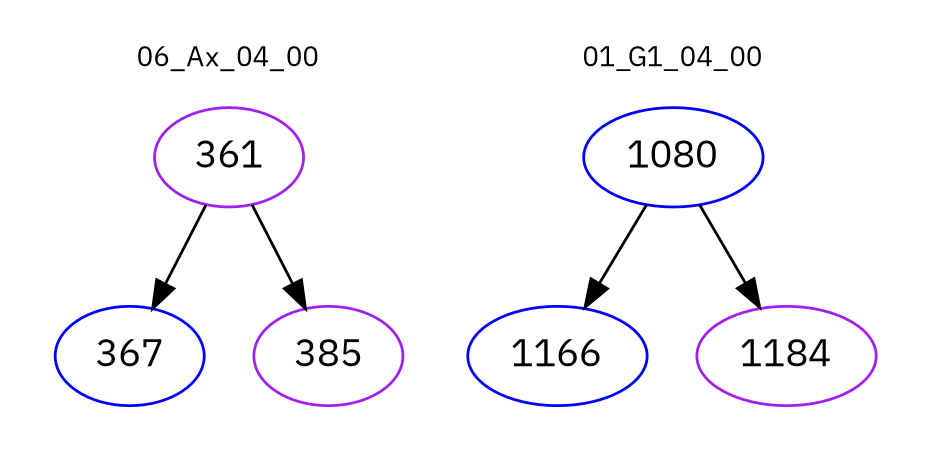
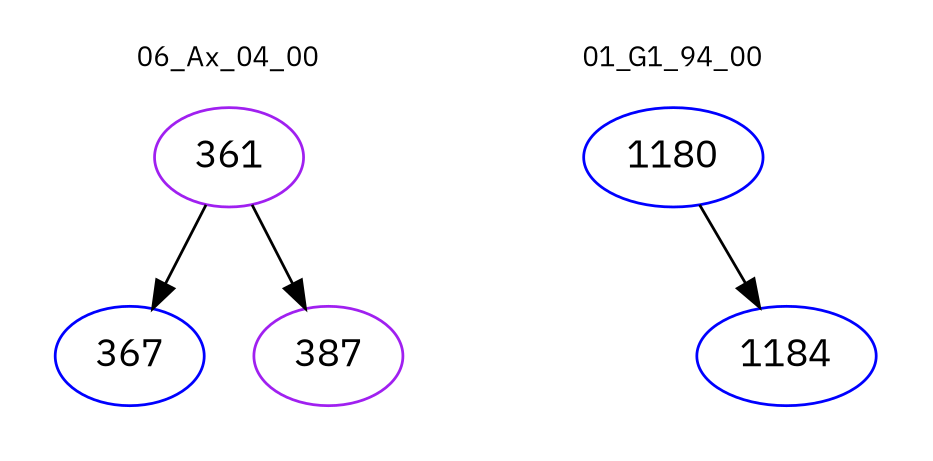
cluster "01_G1_04_00": label "01_G1_04_00" -> "01_G1_94_00"
node "1080": label "1080" -> "1180"
node "385": label "385" -> "387"
node "1166": removed
node "1184": color purple -> blue
